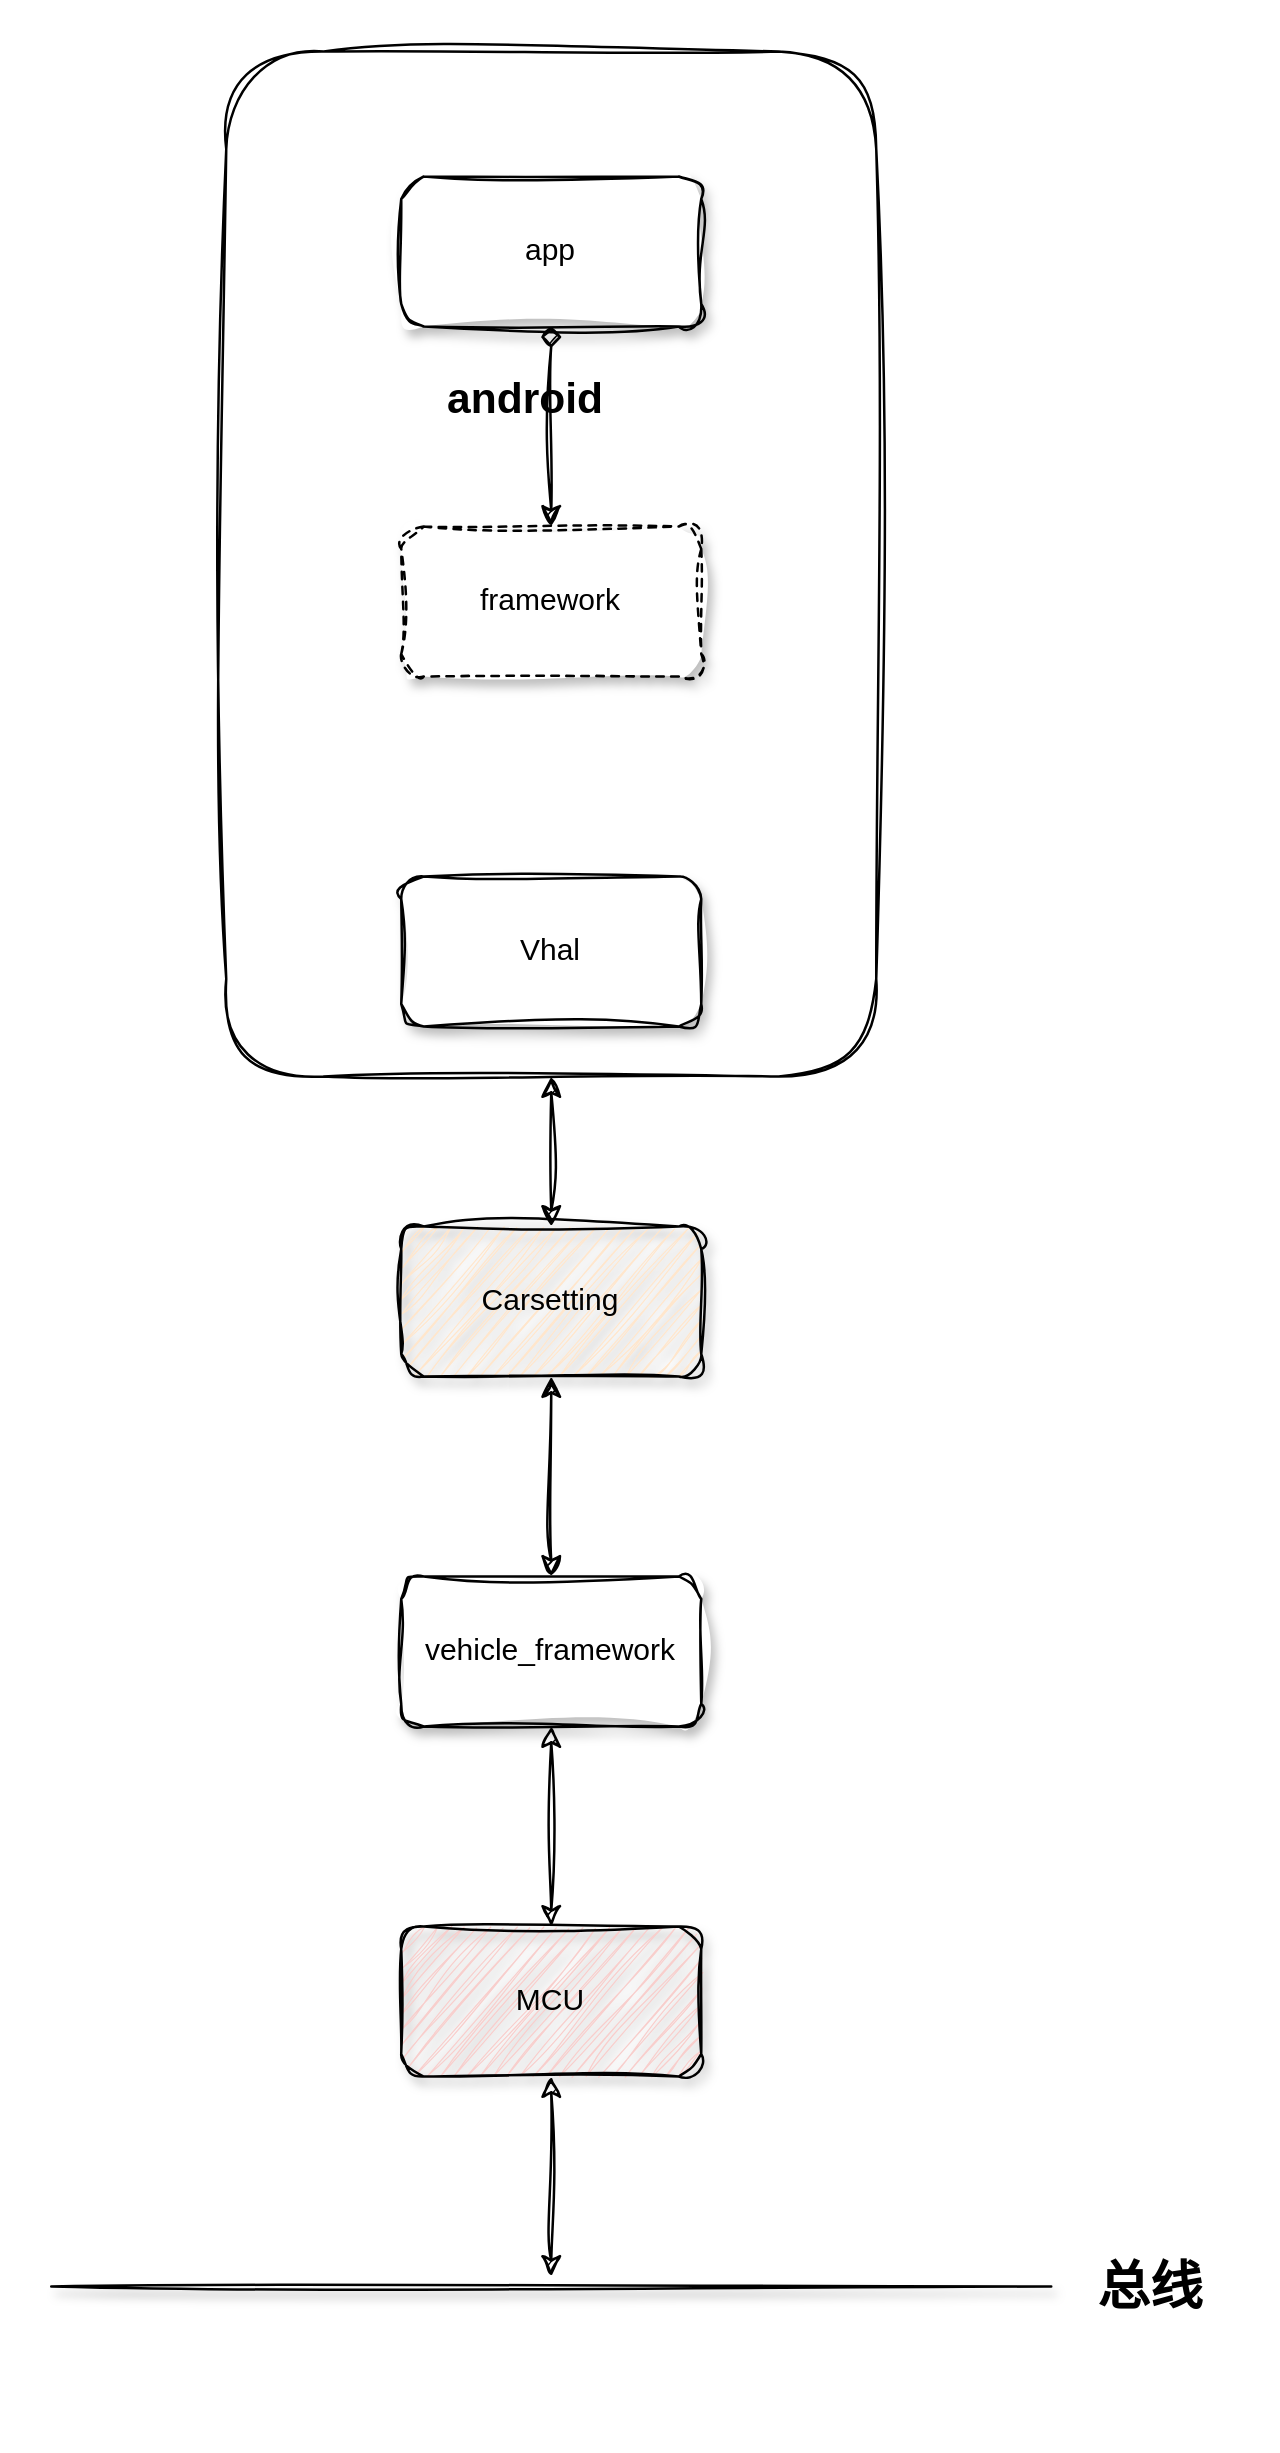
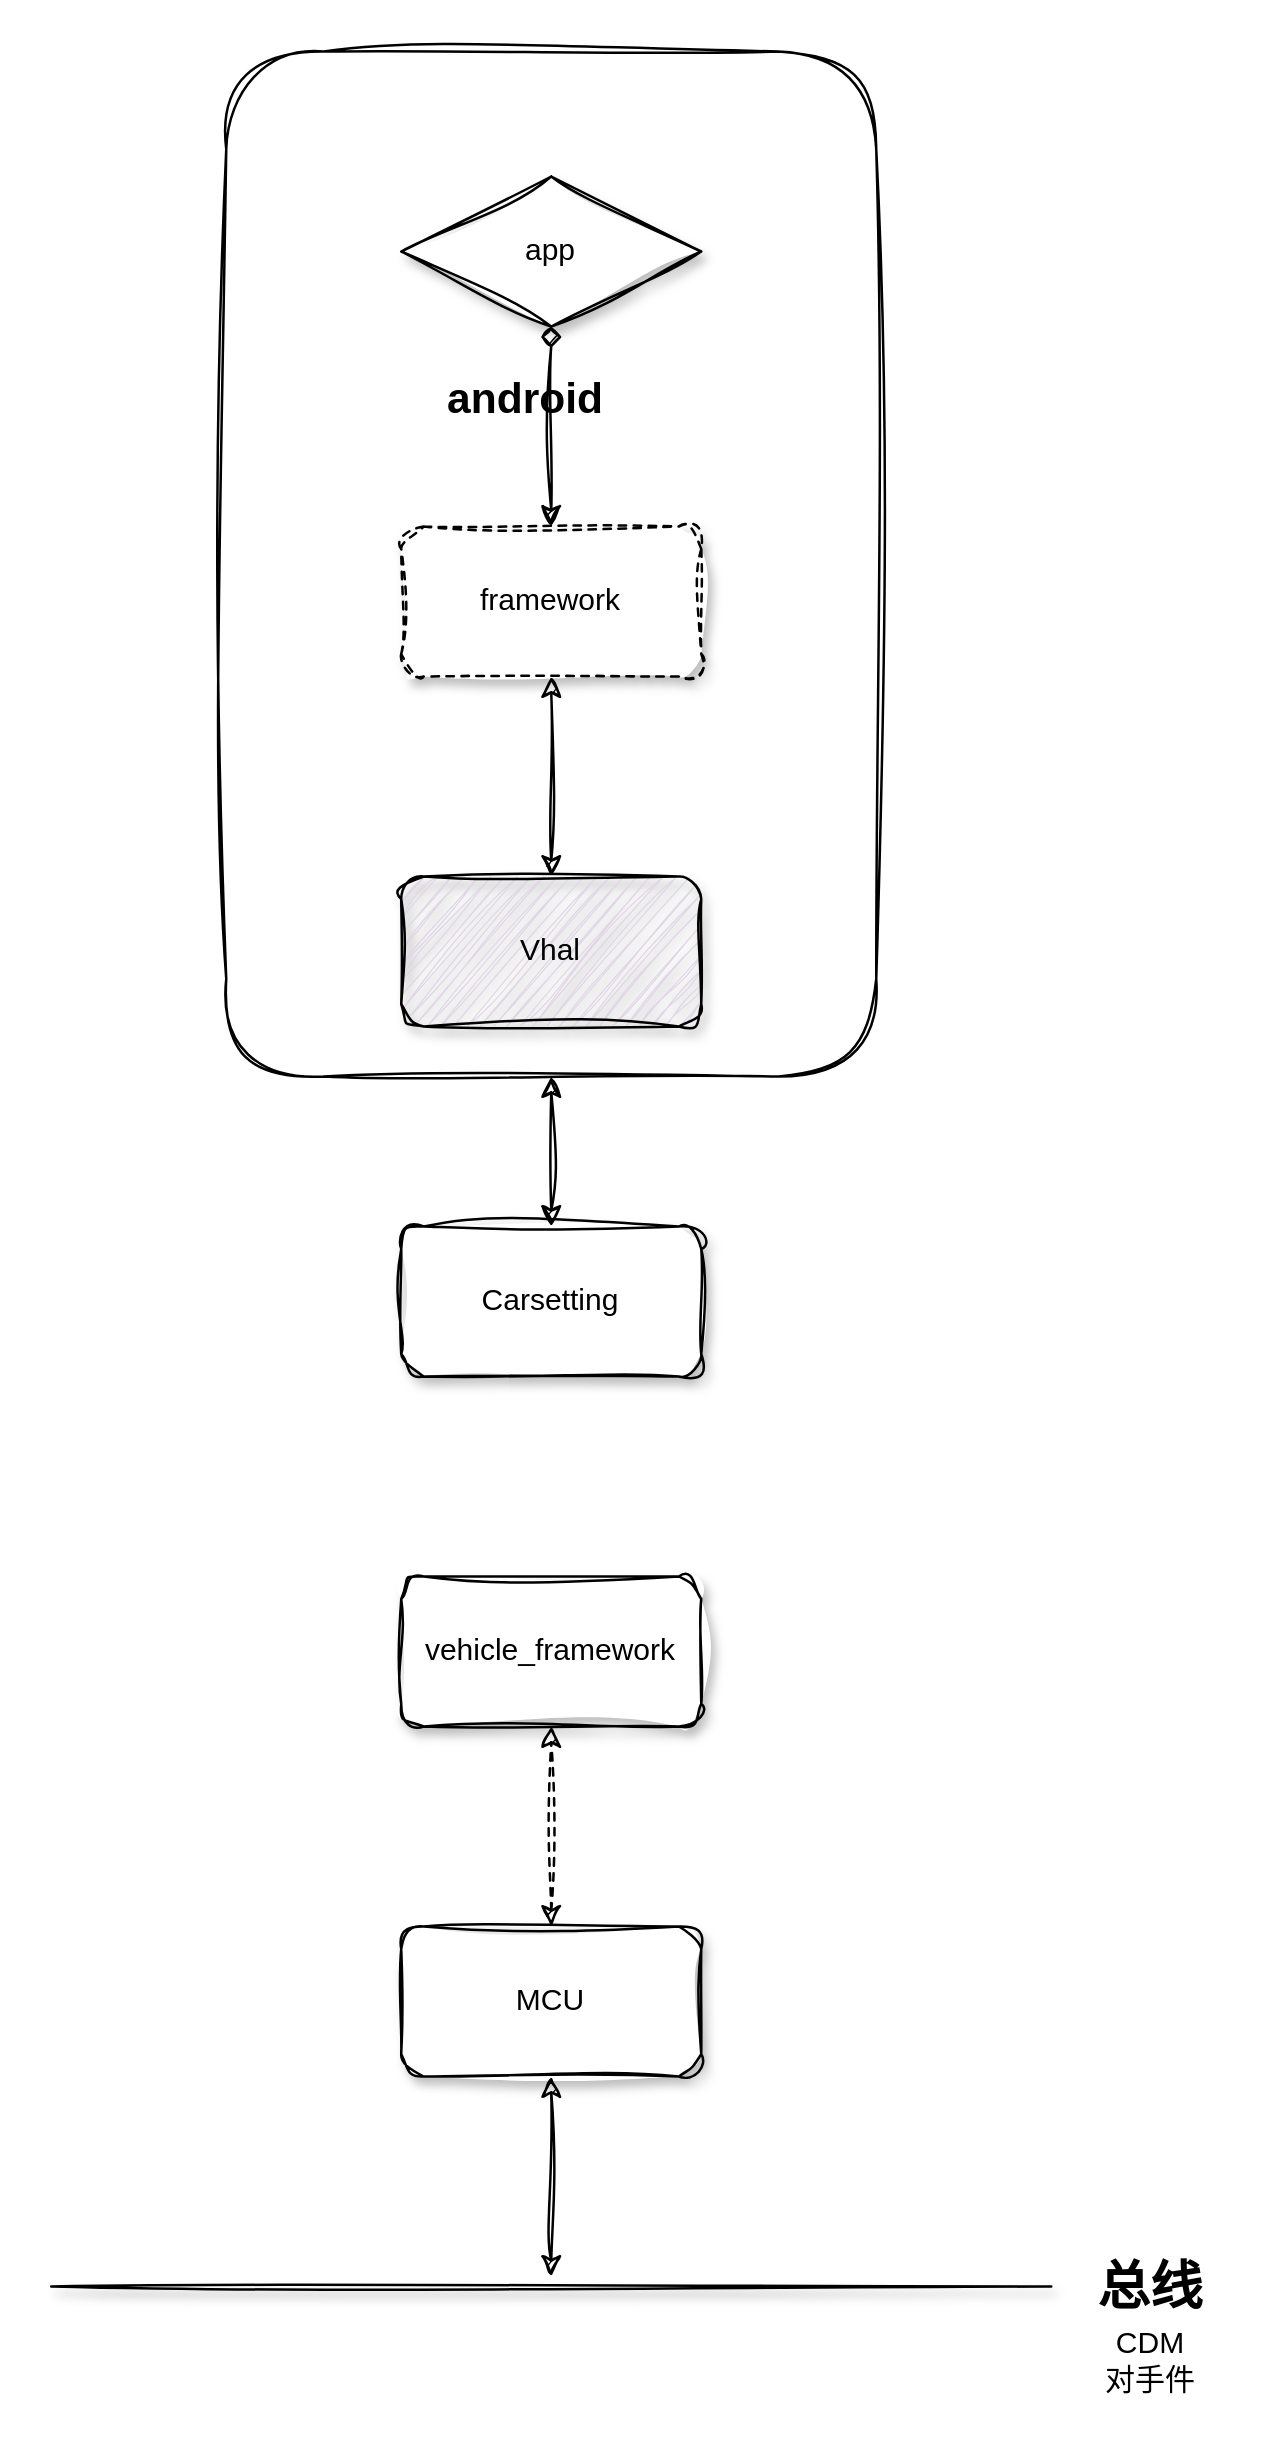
node "app": shape rounded rectangle -> diamond
edge "framework" -- "Vhal": added
node "Vhal": fillcolor #ffffff -> #e1d5e7
node "Carsetting": fillcolor #ffe6cc -> #ffffff
edge "Carsetting" -- "vehicle_framework": removed
edge "vehicle_framework" -- "MCU": style solid -> dashed
node "MCU": fillcolor #f8cecc -> #ffffff
node "CDM 对手件": added
